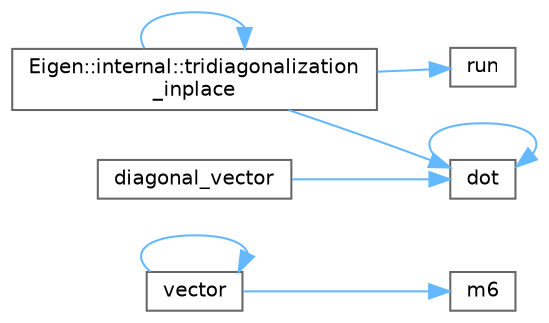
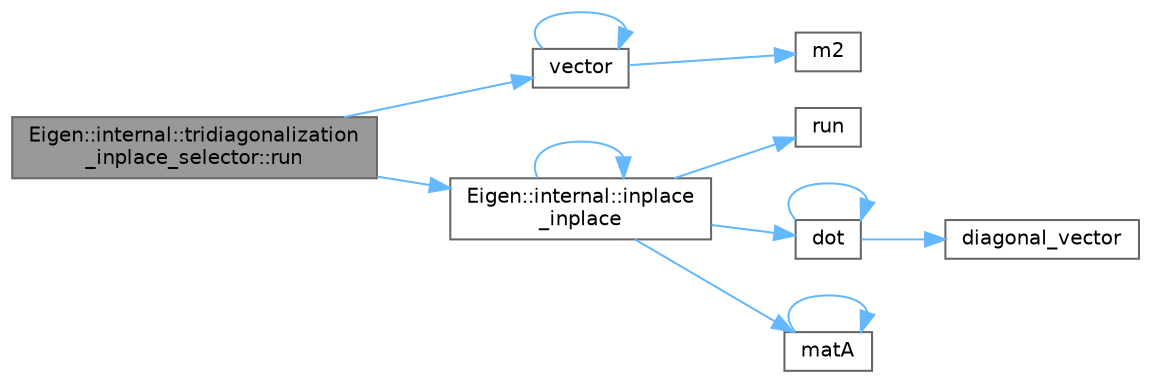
node "Eigen::internal::tridiagonalization _inplace": label "Eigen::internal::tridiagonalization _inplace" -> "Eigen::internal::inplace _inplace"
node "Eigen::internal::tridiagonalization _inplace_selector::run": added
edge "diagonal_vector" -> "dot": reversed
node "m6": label "m6" -> "m2"
node "matA": added
